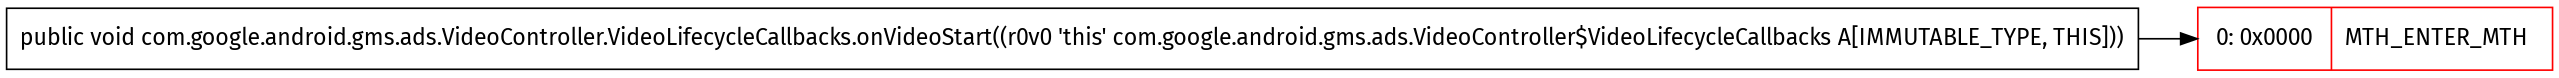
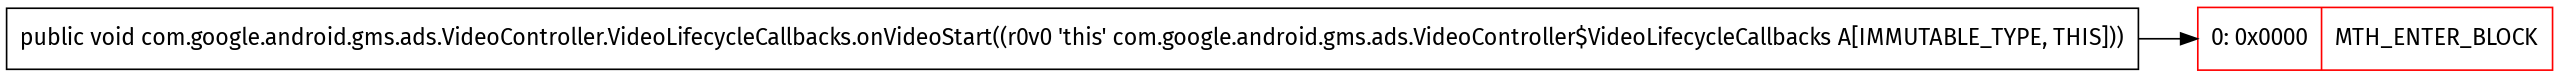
node "0: 0x0000": text "MTH_ENTER_MTH" -> "MTH_ENTER_BLOCK"
